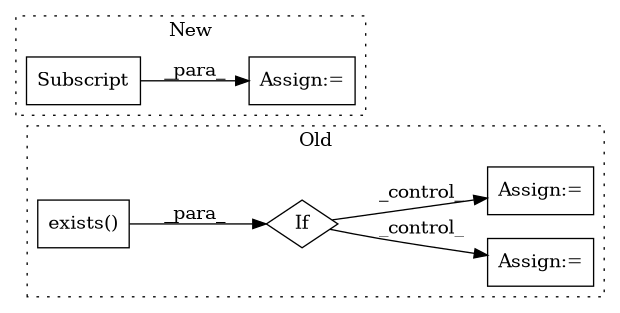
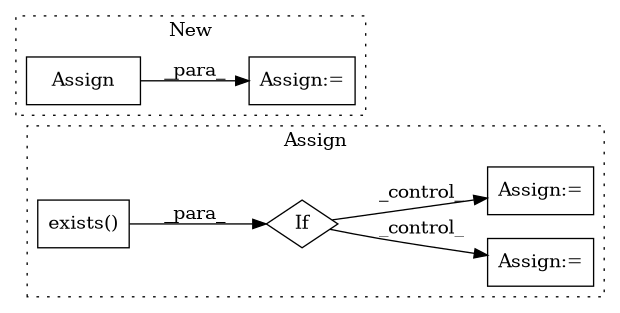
node "Subscript": label "Subscript" -> "Assign"
cluster "Old": label "Old" -> "Assign"
